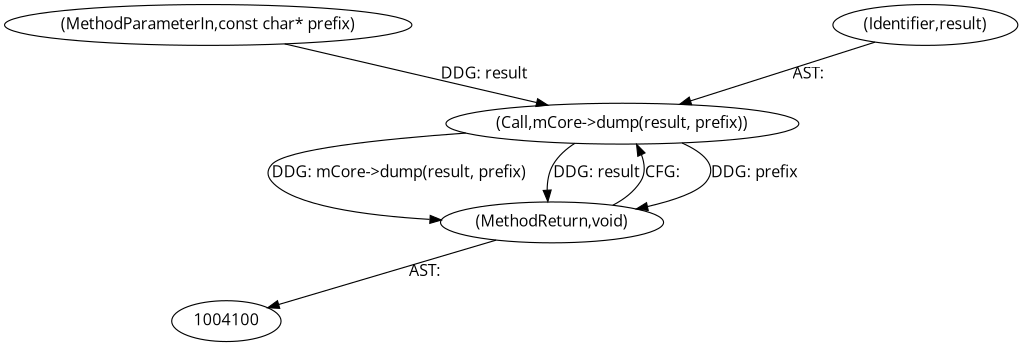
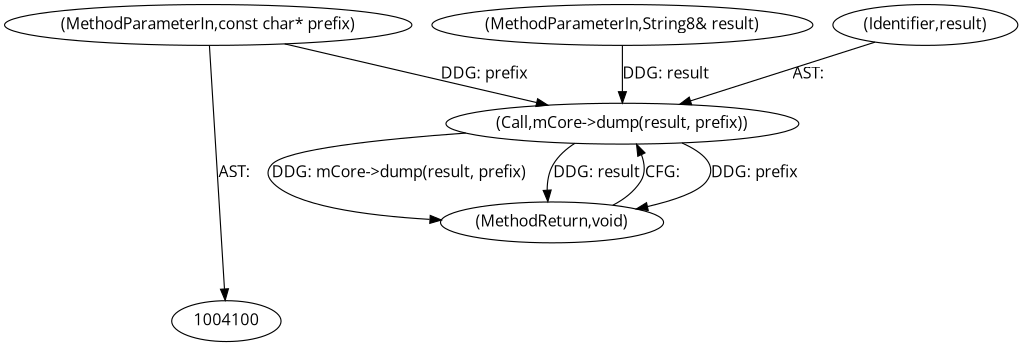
node "(MethodParameterIn,String8& result)": added
edge "(MethodParameterIn,const char* prefix)" -> "(Call,mCore->dump(result, prefix))": label "DDG: result" -> "DDG: prefix"
edge "(MethodReturn,void)" -> "1004100": now "(MethodParameterIn,const char* prefix)" -> "1004100"
